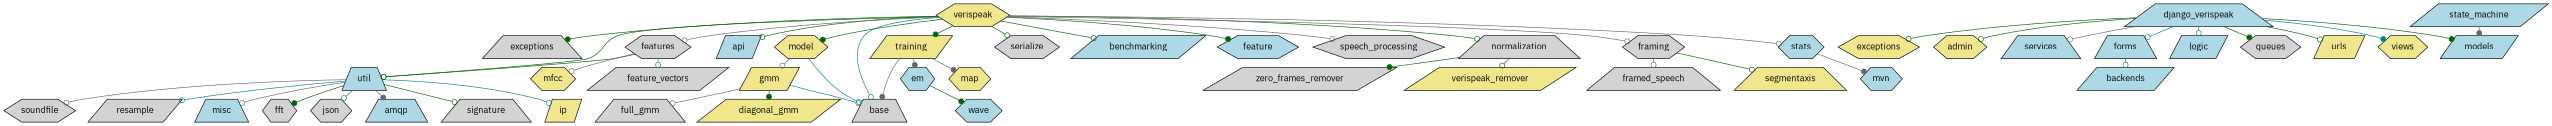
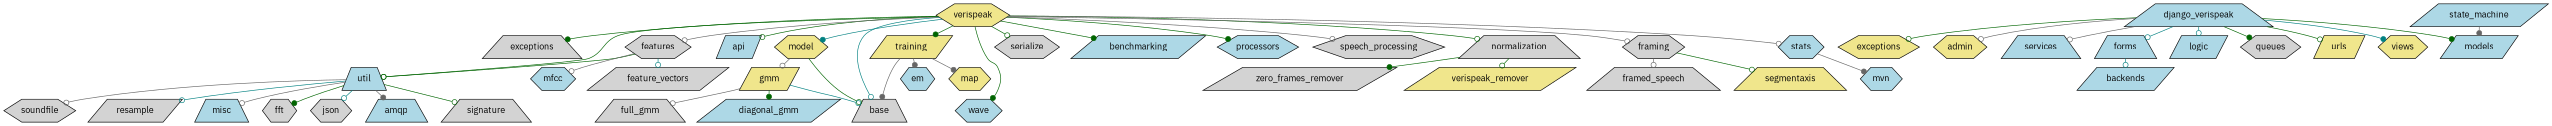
edge "django_verispeak" -> "admin": color darkgreen -> gray40
edge "verispeak" -> "benchmarking": arrowhead odot -> dot
edge "verispeak" -> "model": color darkgreen -> teal
node "feature": label "feature" -> "processors"
node "mfcc": fillcolor khaki -> lightblue
edge "model" -> "base": color teal -> darkgreen
edge "em" -> "wave": now "verispeak" -> "wave"
node "ip": removed
node "diagonal_gmm": fillcolor khaki -> lightblue
